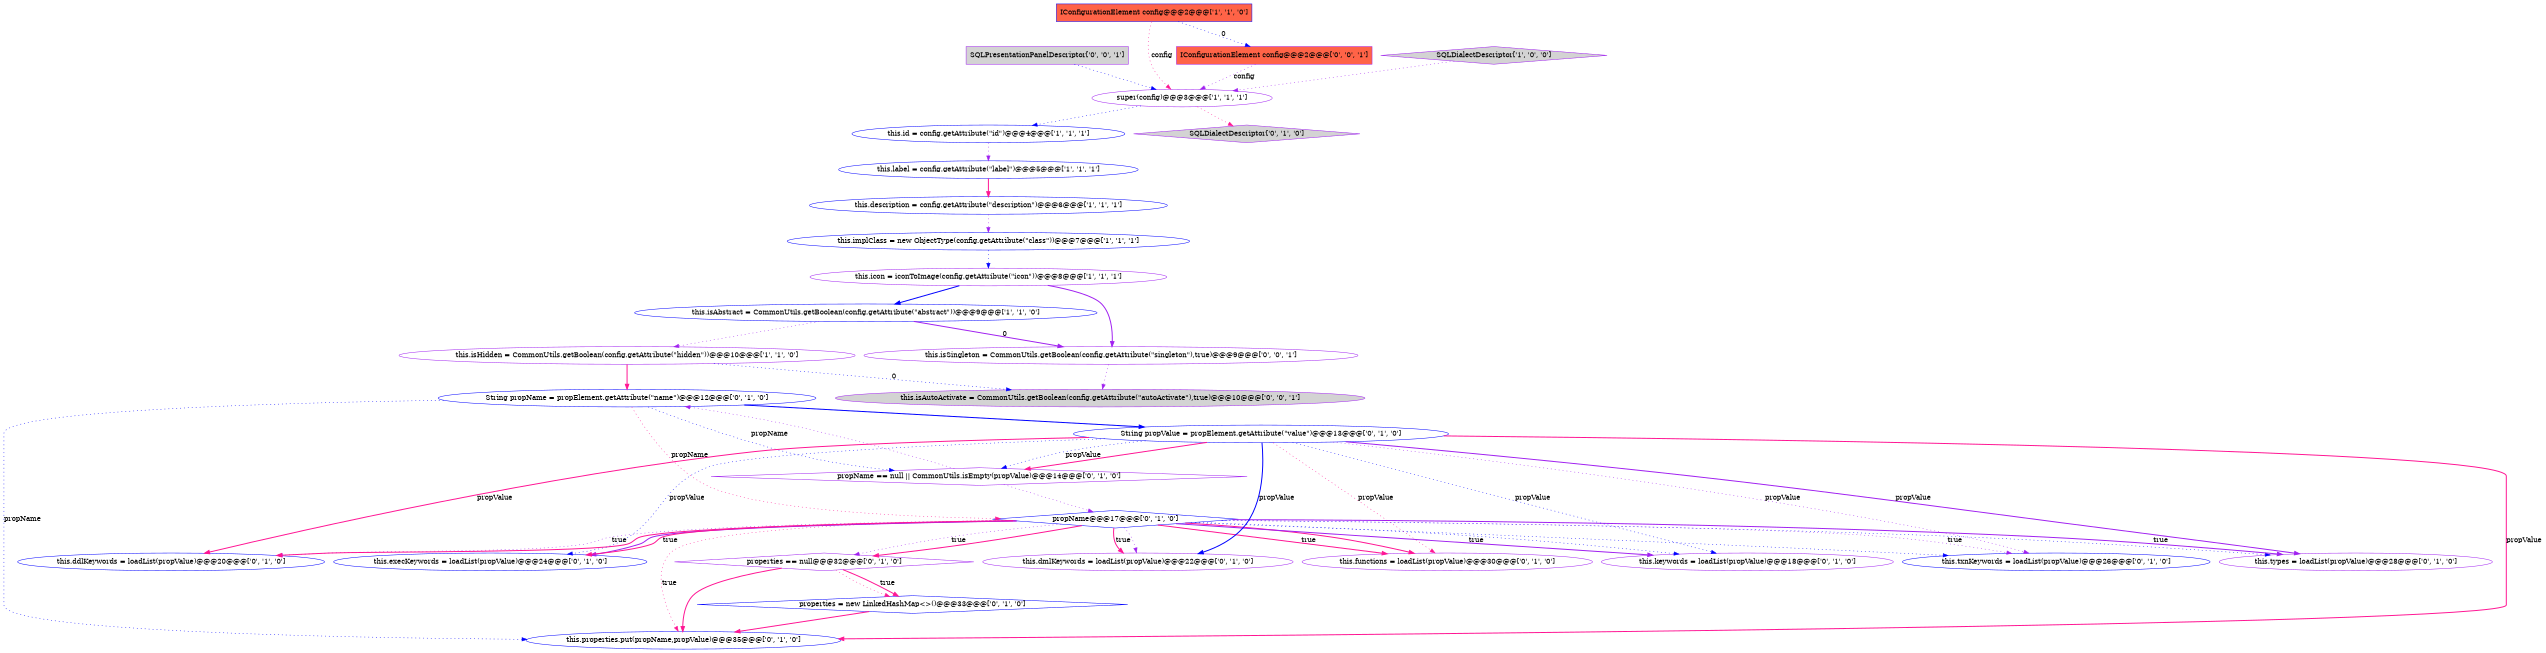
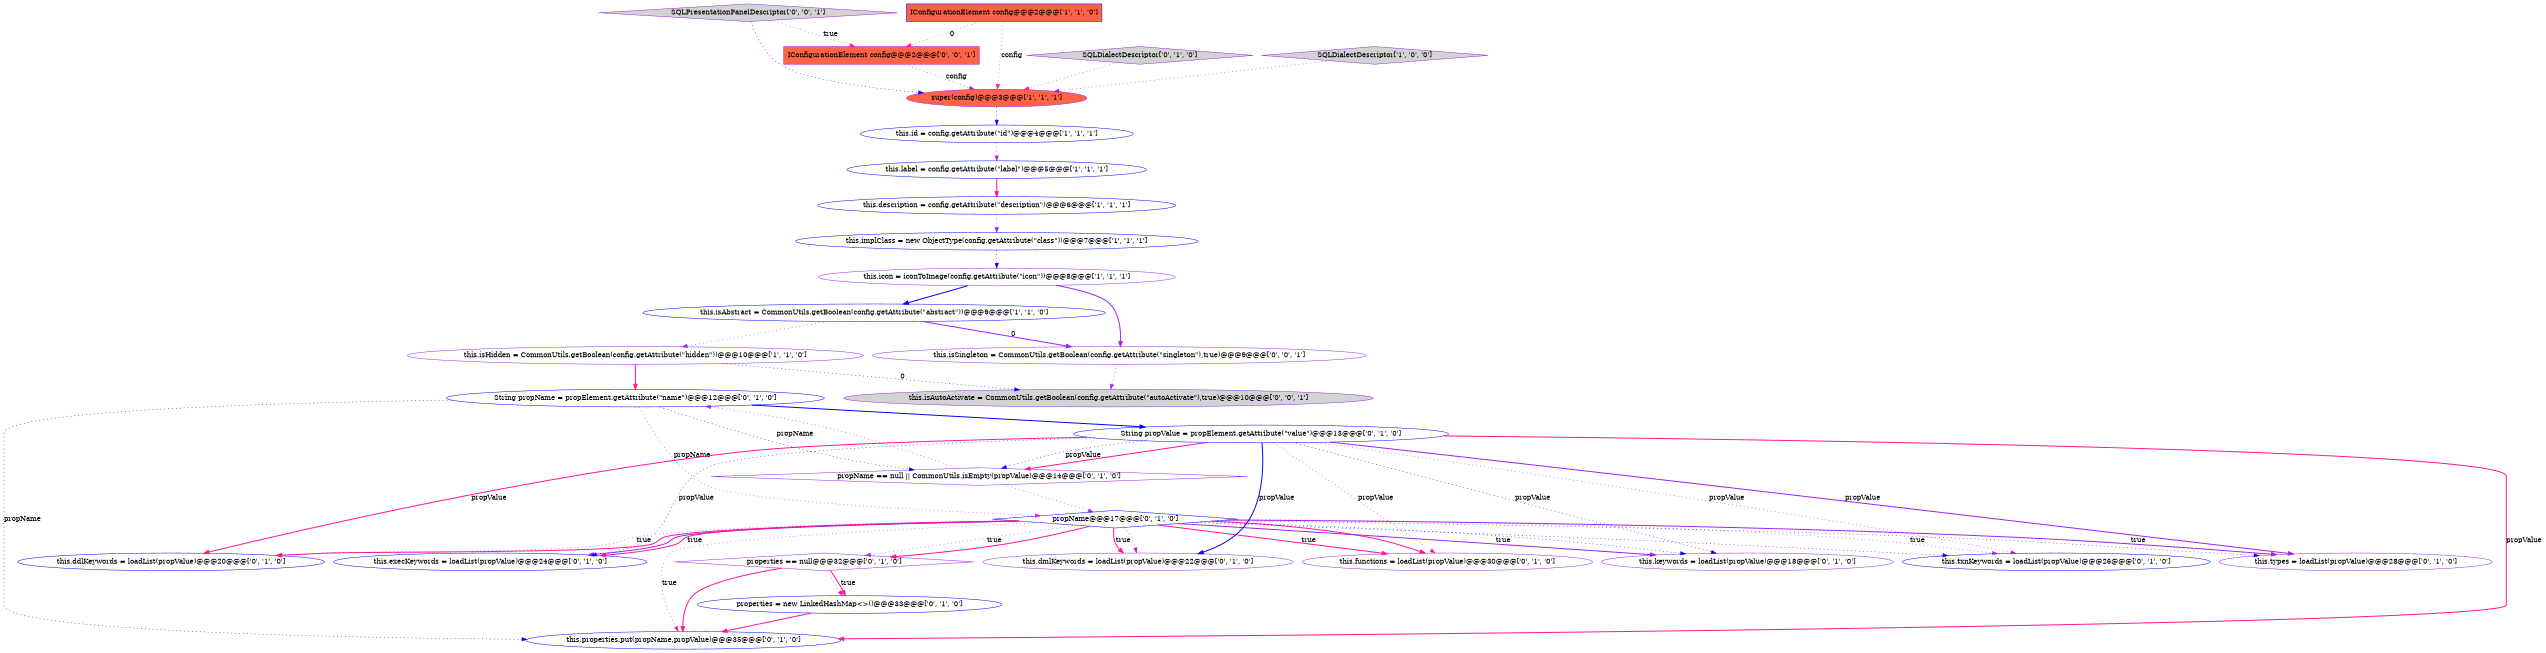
edge "SQLPresentationPanelDescriptor['0', '0', '1']" -> "IConfigurationElement config@@@2@@@['0', '0', '1']": added, label "true"
edge "IConfigurationElement config@@@2@@@['1', '1', '0']" -> "IConfigurationElement config@@@2@@@['0', '0', '1']": color blue -> deeppink
node "SQLPresentationPanelDescriptor['0', '0', '1']": shape box -> diamond
node "super(config)@@@3@@@['1', '1', '1']": fillcolor white -> tomato
edge "super(config)@@@3@@@['1', '1', '1']" -> "SQLDialectDescriptor['0', '1', '0']": reversed
node "properties = new LinkedHashMap<>()@@@33@@@['0', '1', '0']": shape diamond -> ellipse
